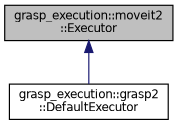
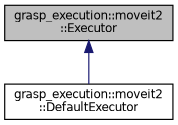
node "grasp_execution::grasp2 ::DefaultExecutor": label "grasp_execution::grasp2 ::DefaultExecutor" -> "grasp_execution::moveit2 ::DefaultExecutor"
